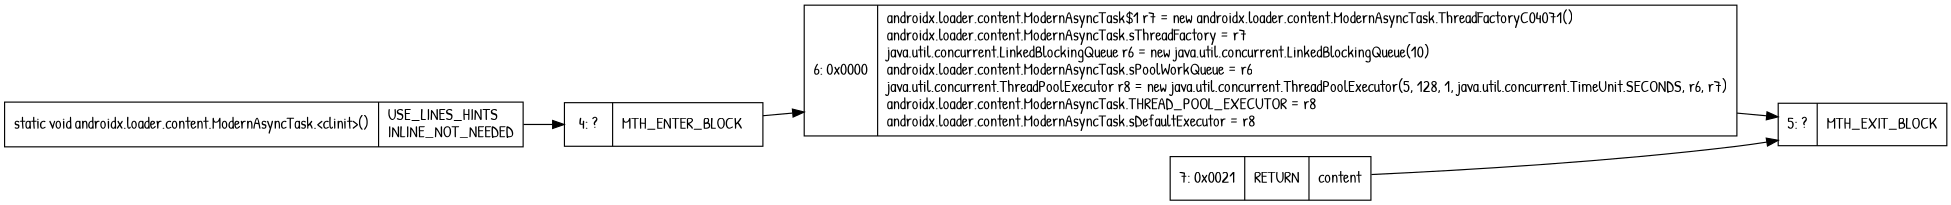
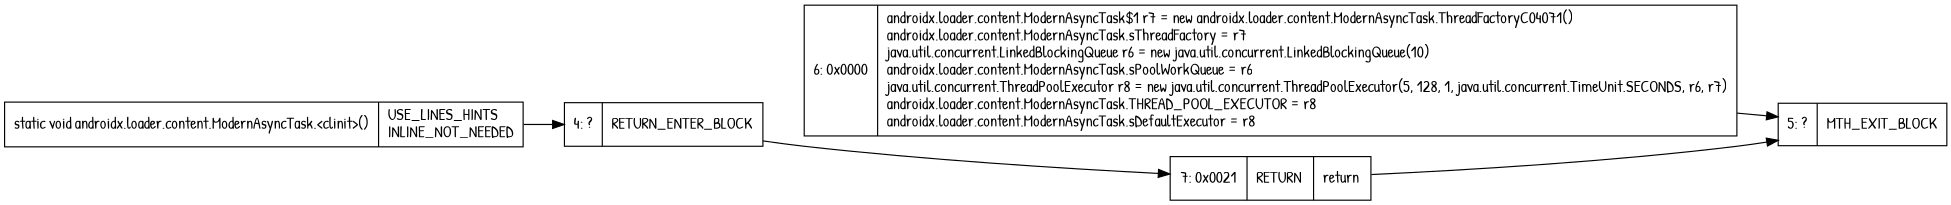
edge "4: ?" -> "6: 0x0000": now "4: ?" -> "7: 0x0021"
node "4: ?": text "MTH_ENTER_BLOCK" -> "RETURN_ENTER_BLOCK"
node "7: 0x0021": text "content" -> "return"
